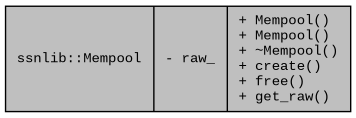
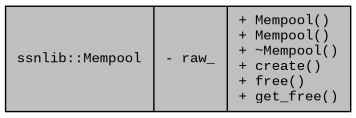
node "ssnlib::Mempool": text "+ get_raw()" -> "+ get_free()"
